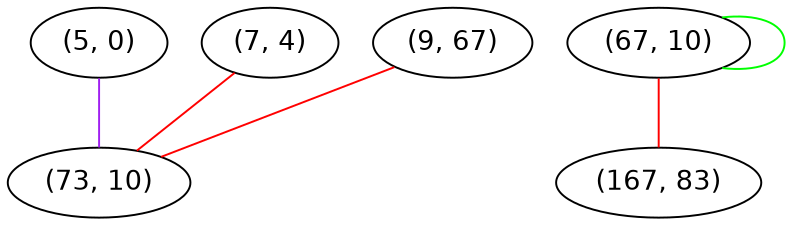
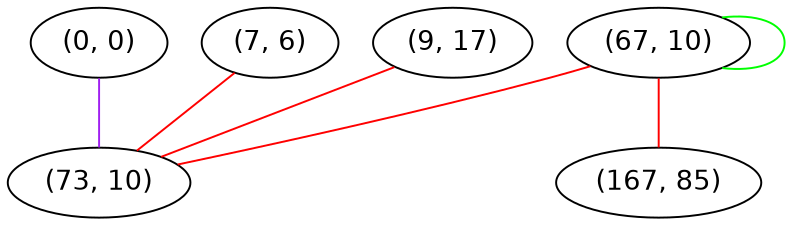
node "(5, 0)": label "(5, 0)" -> "(0, 0)"
node "(7, 4)": label "(7, 4)" -> "(7, 6)"
node "(9, 67)": label "(9, 67)" -> "(9, 17)"
edge "(67, 10)" -- "(73, 10)": added
node "(167, 83)": label "(167, 83)" -> "(167, 85)"
